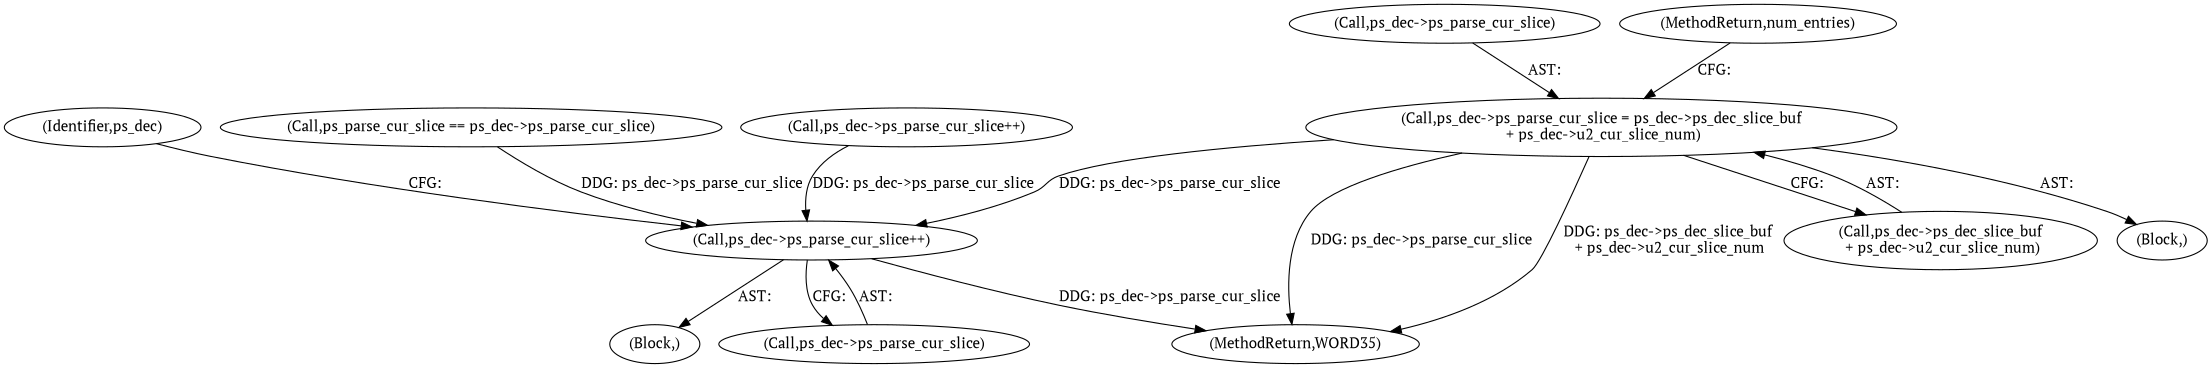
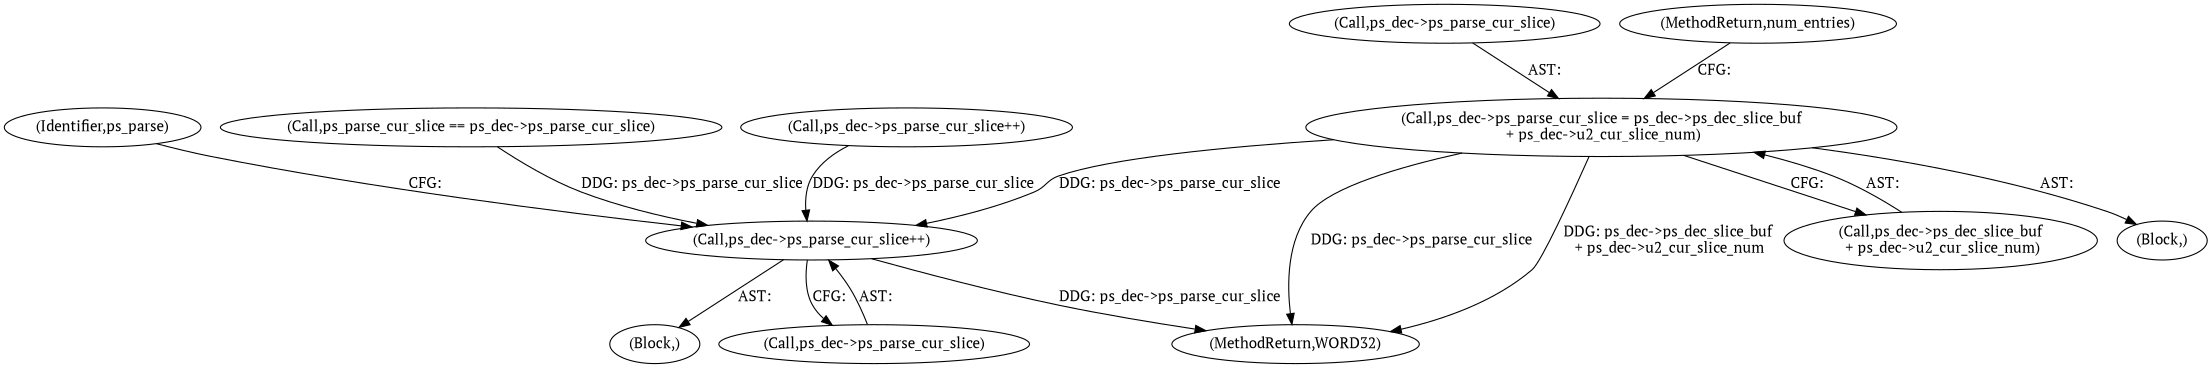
node "(Identifier,ps_dec)": label "(Identifier,ps_dec)" -> "(Identifier,ps_parse)"
node "(MethodReturn,WORD35)": label "(MethodReturn,WORD35)" -> "(MethodReturn,WORD32)"
